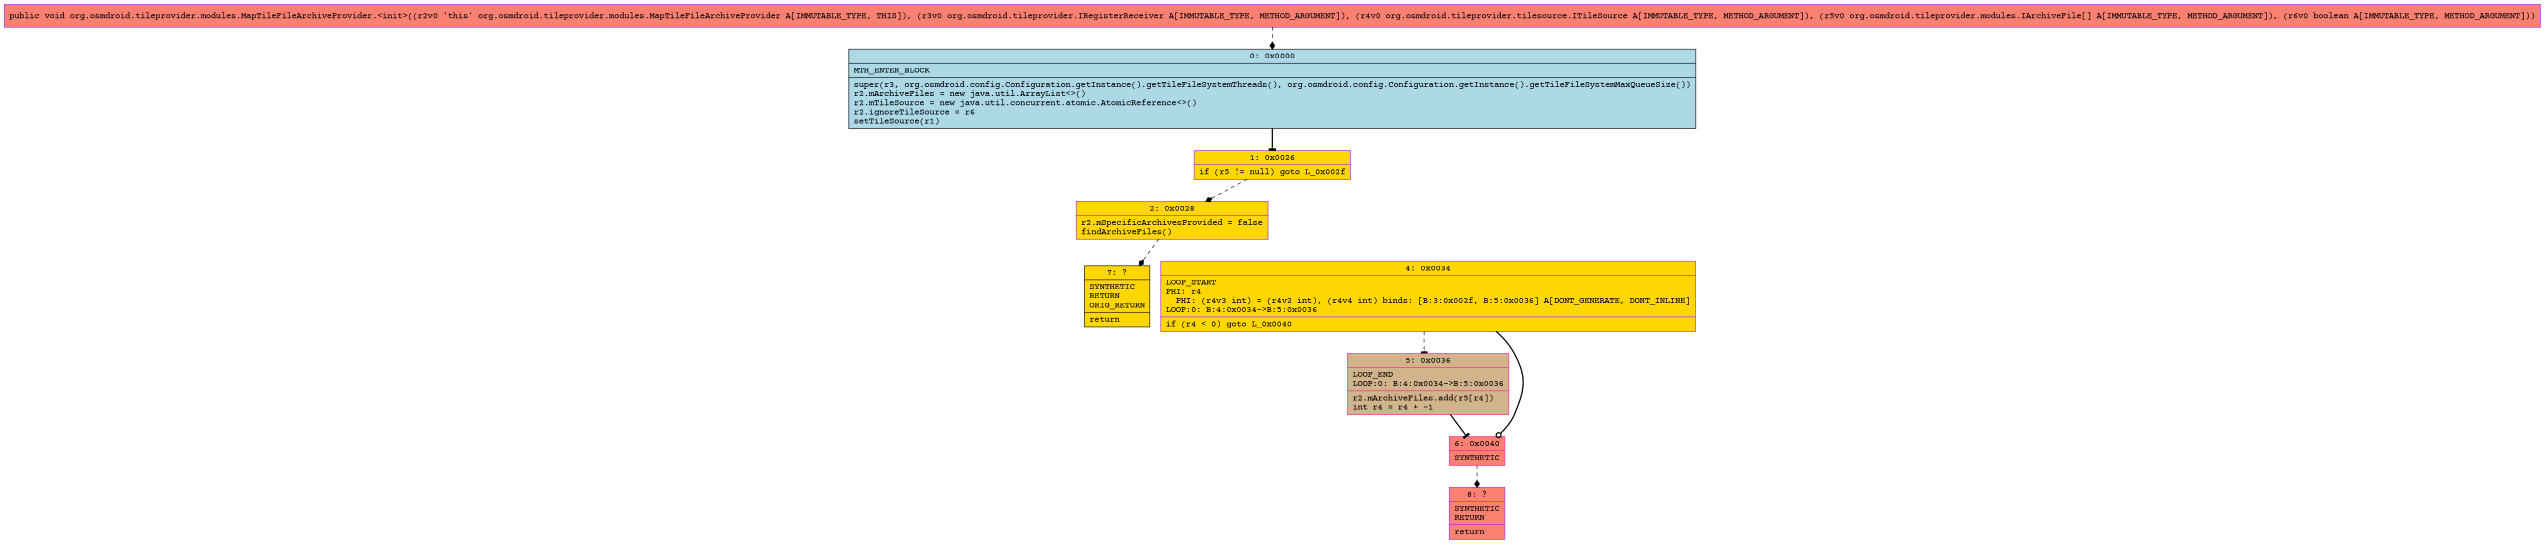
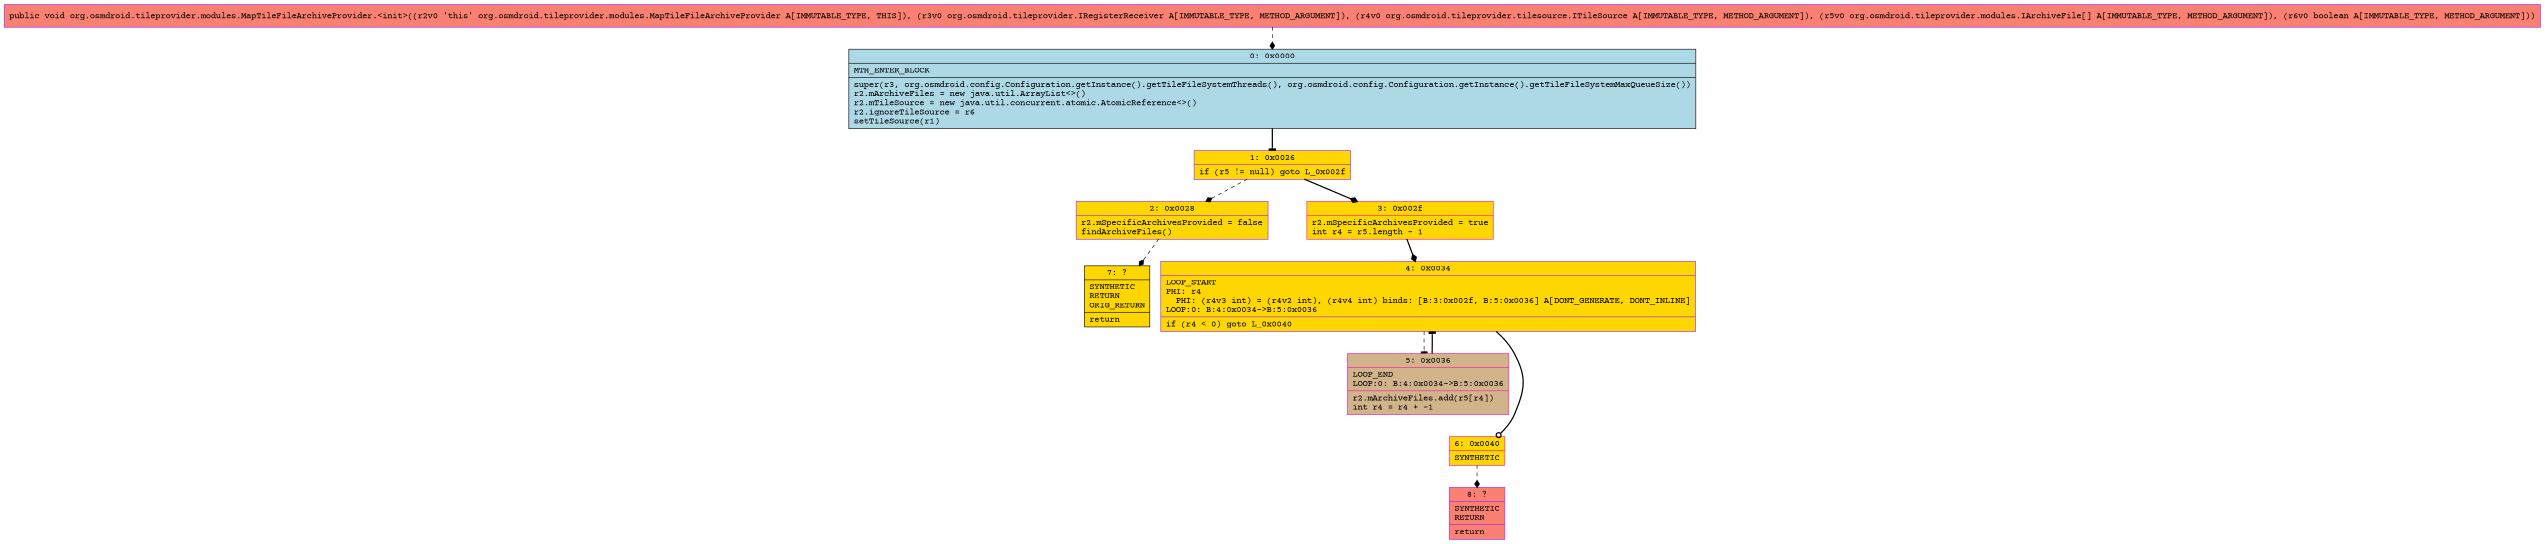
node "3: 0x002f": added
edge "5: 0x0036" -> "6: 0x0040": now "5: 0x0036" -> "4: 0x0034"
node "6: 0x0040": fillcolor salmon -> gold
